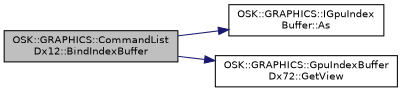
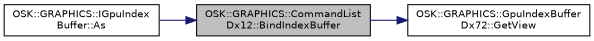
edge "OSK::GRAPHICS::CommandList Dx12::BindIndexBuffer" -> "OSK::GRAPHICS::IGpuIndex Buffer::As": reversed
